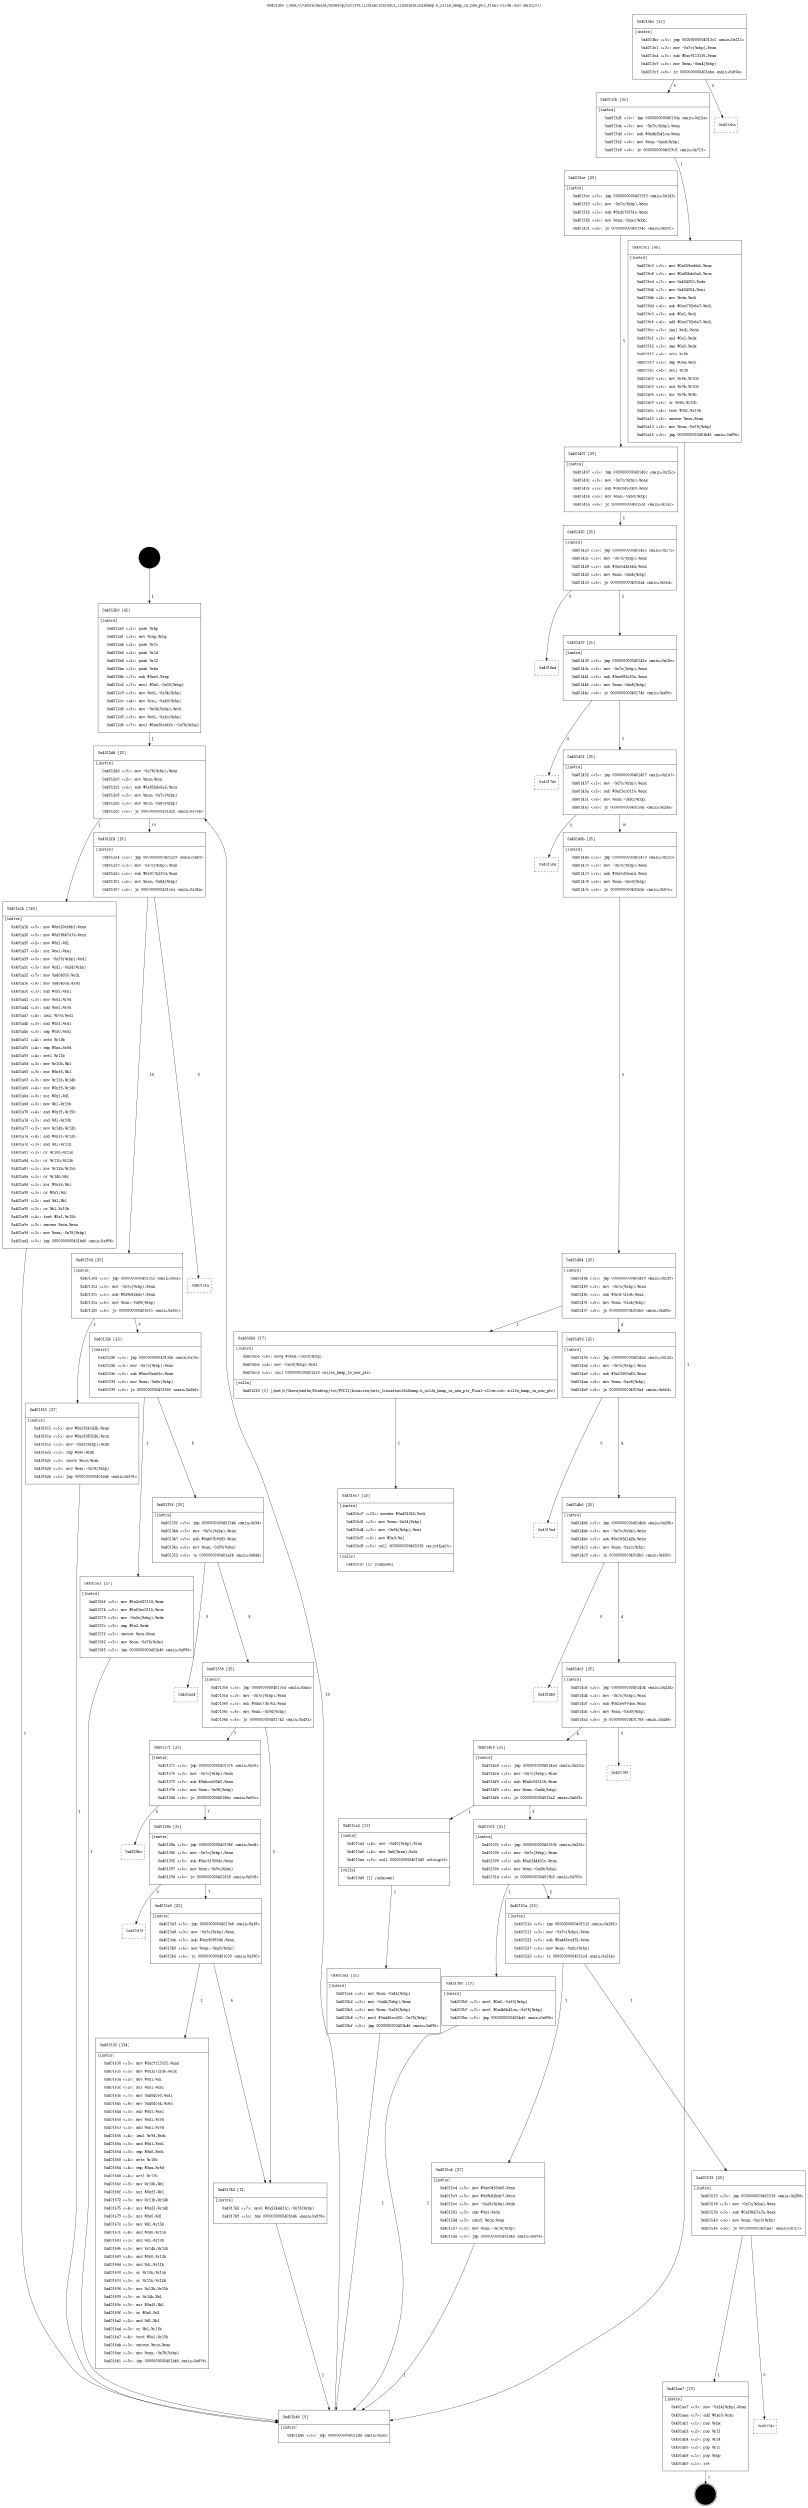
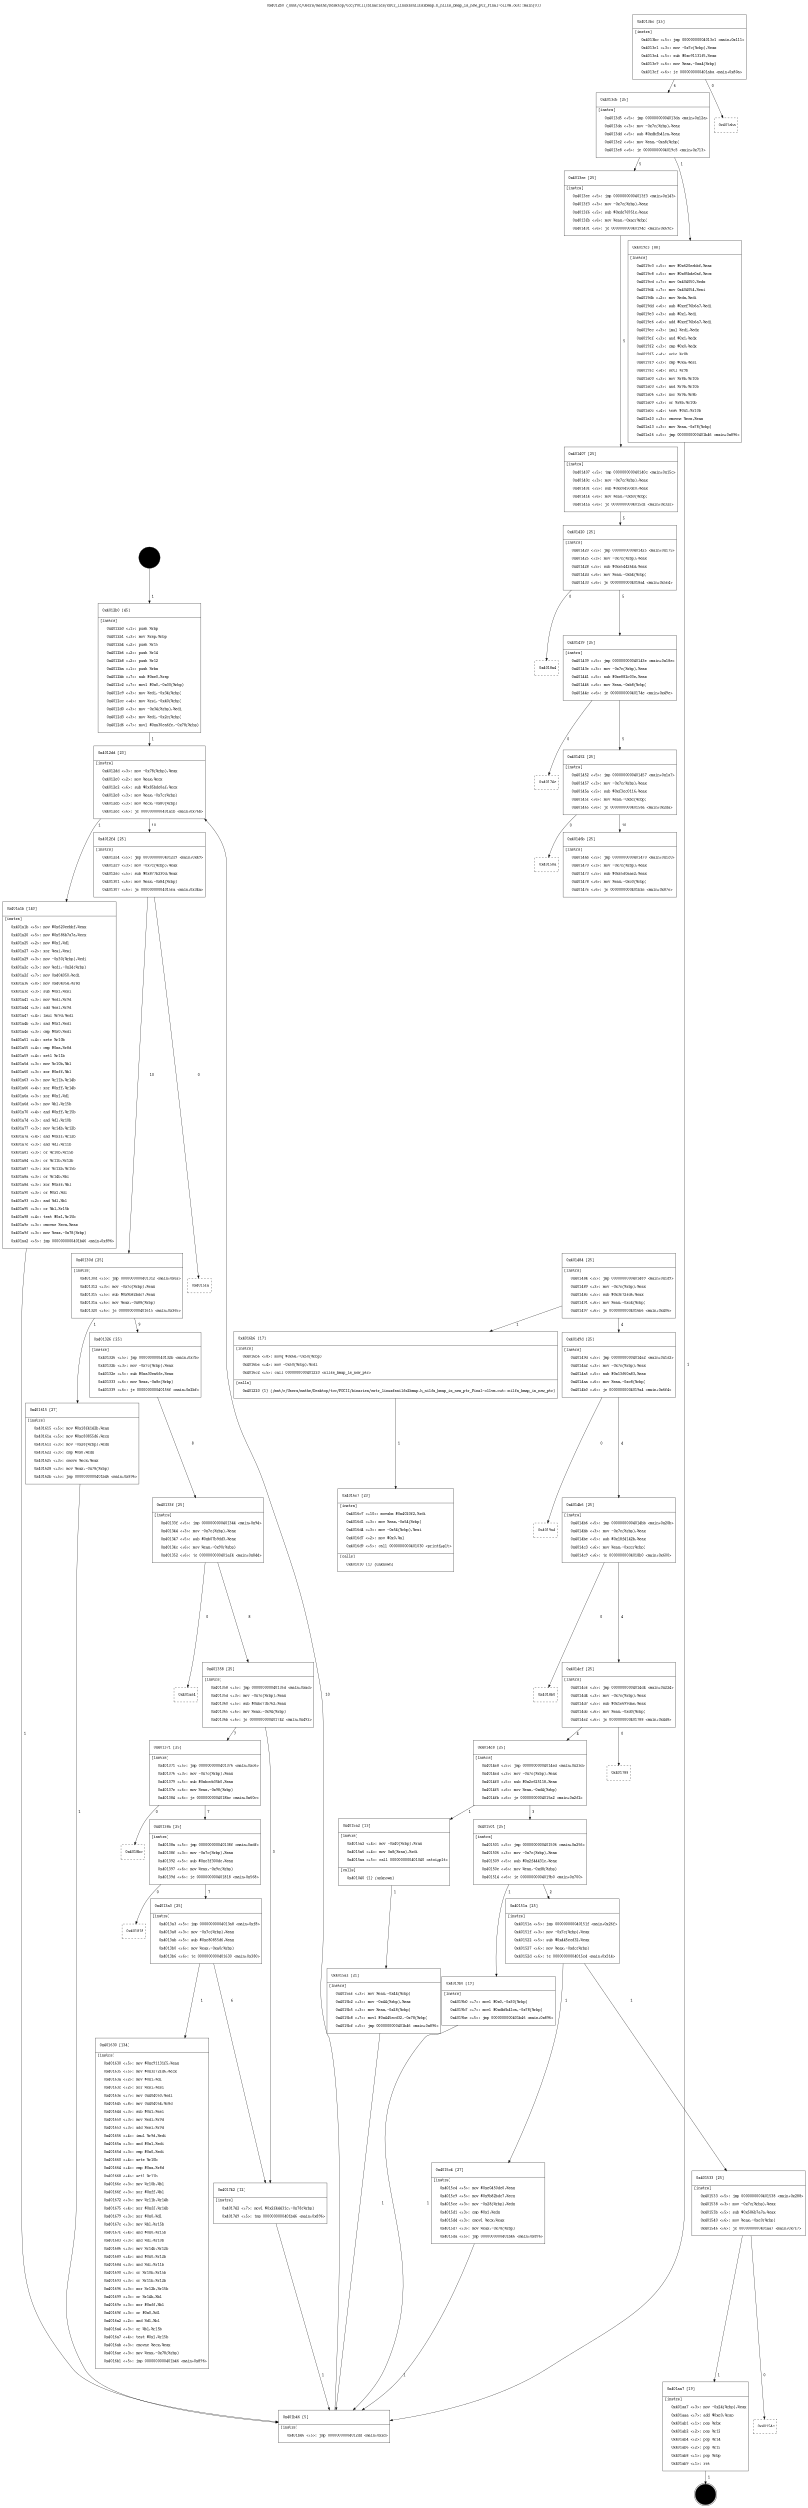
edge "0x4013d5 [25]" -> "0x4013ee [25]": added, label "5"
edge "0x40146b [25]" -> "0x401484 [25]": removed, label "5"
node "0x40156f [27]": removed
